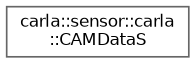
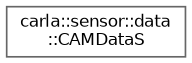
node "carla::sensor::carla ::CAMDataS": label "carla::sensor::carla ::CAMDataS" -> "carla::sensor::data ::CAMDataS"
